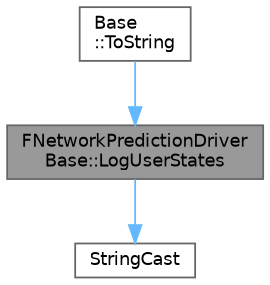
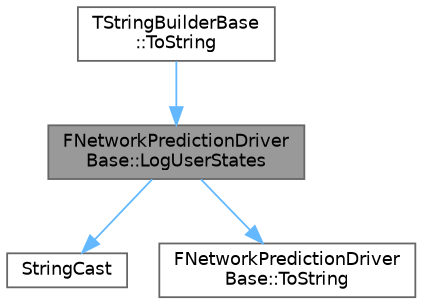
node "Base ::ToString": label "Base ::ToString" -> "TStringBuilderBase ::ToString"
node "FNetworkPredictionDriver Base::ToString": added
